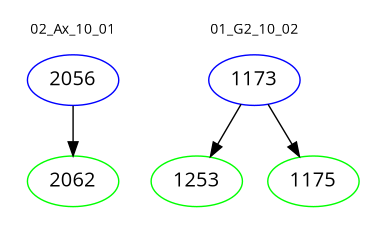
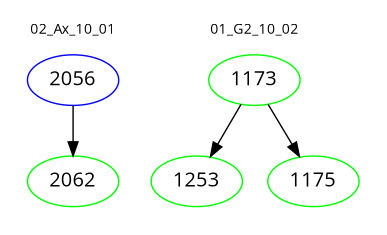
node "1173": color blue -> green
